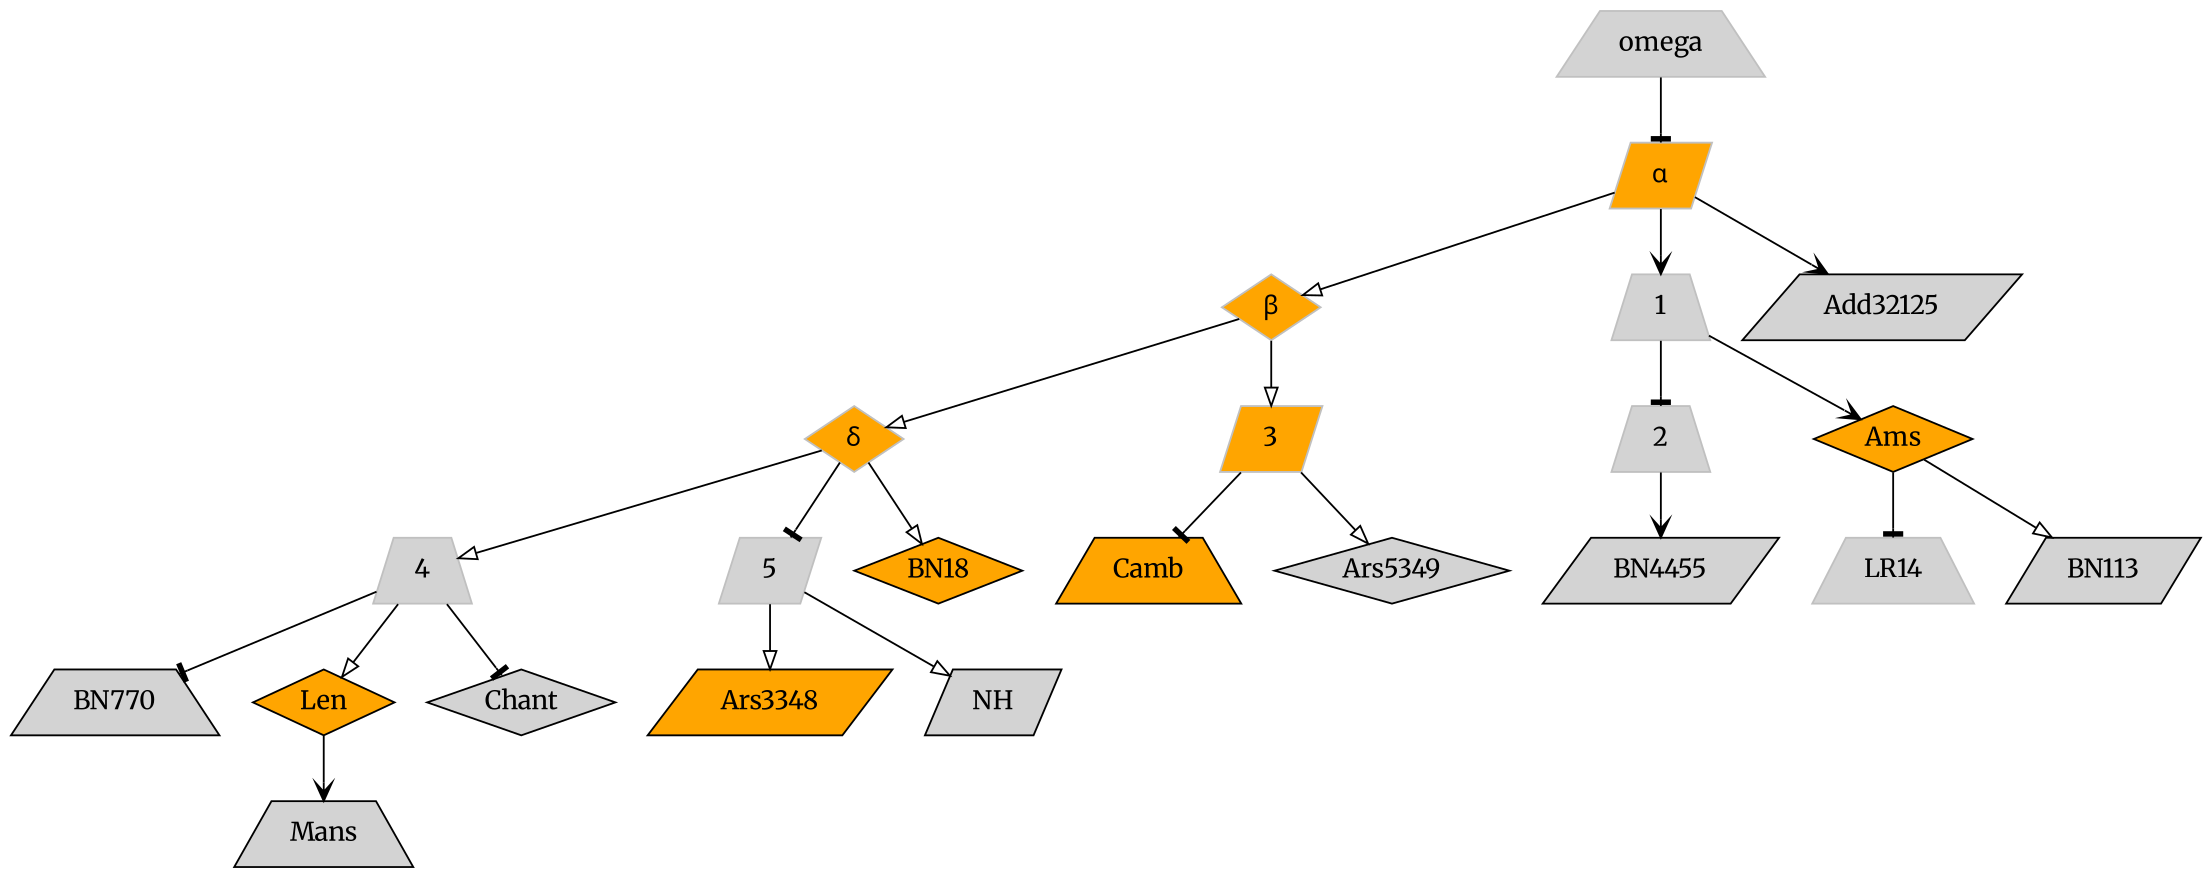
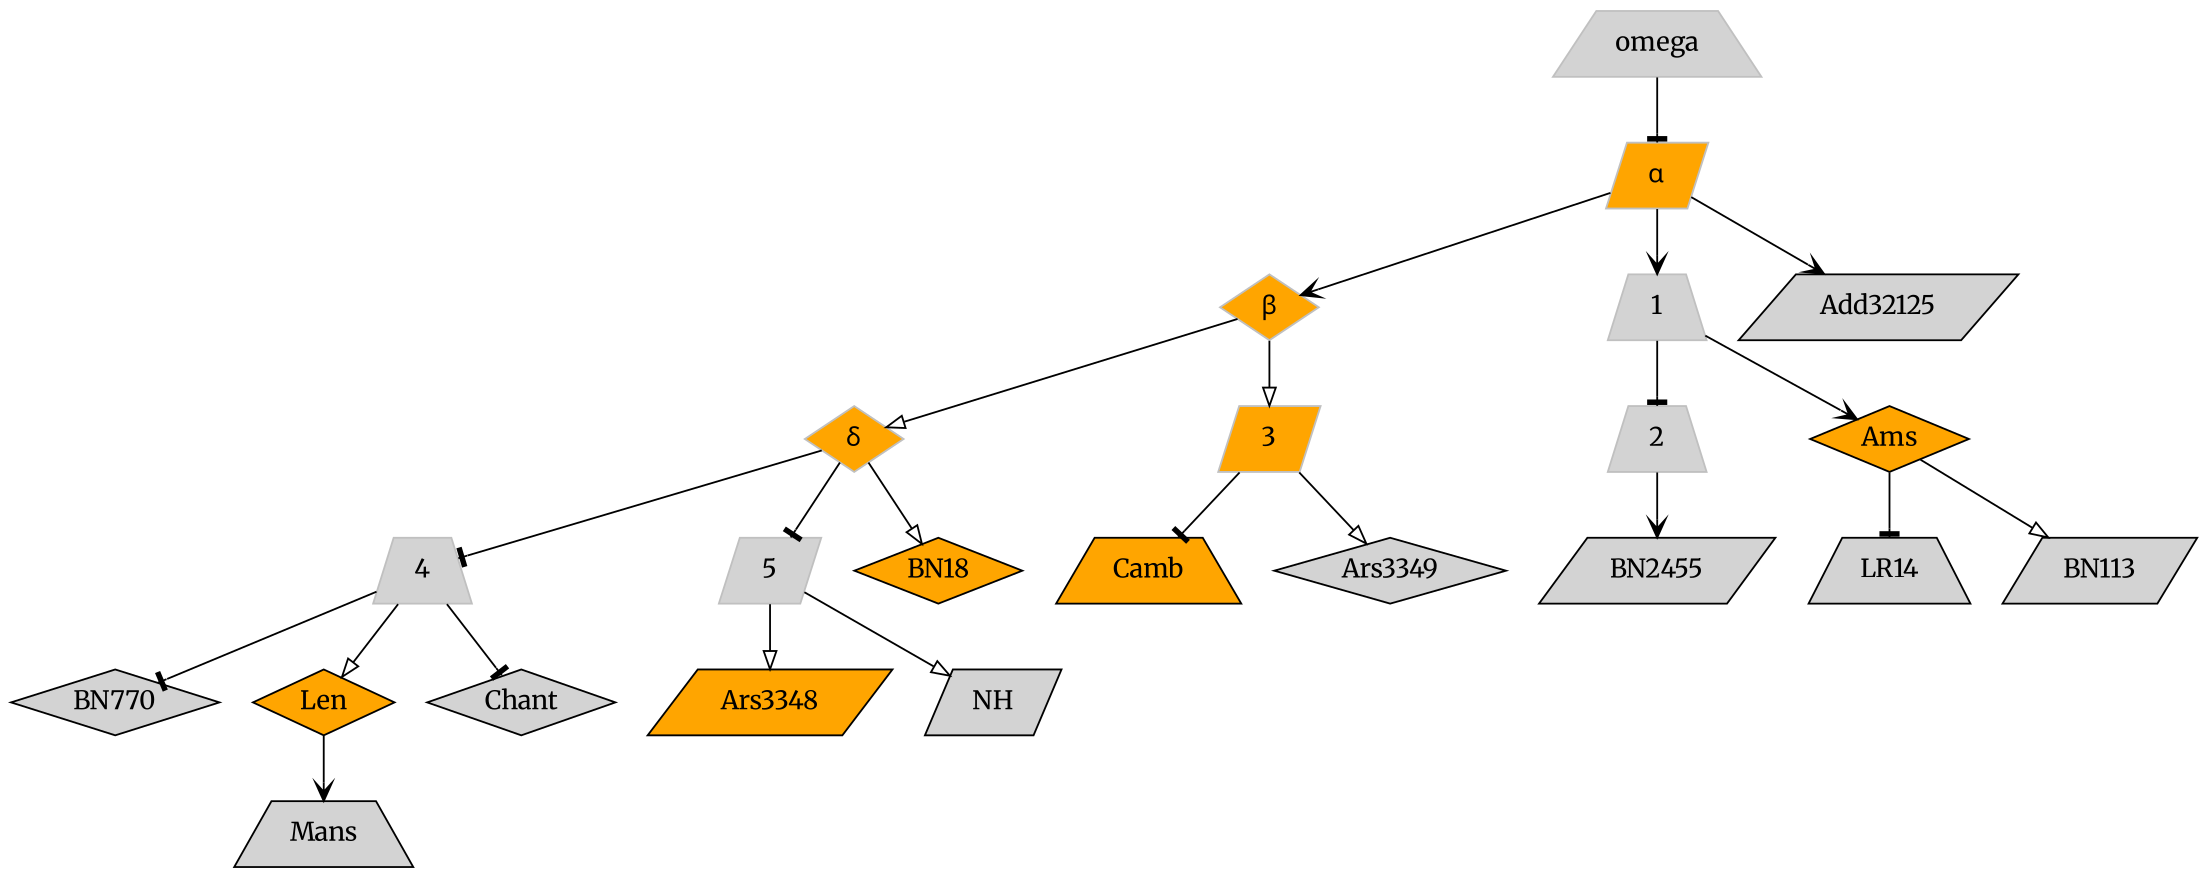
edge "α" -> "β": arrowhead onormal -> vee
edge "δ" -> "4": arrowhead onormal -> tee
node "Ars5349": label "Ars5349" -> "Ars3349"
node "BN4455": label "BN4455" -> "BN2455"
node "LR14": color grey -> black
node "BN770": shape trapezium -> diamond
